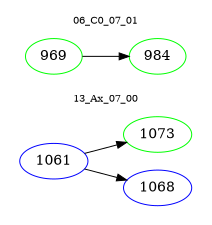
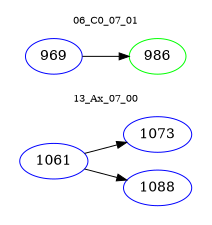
node "969": color green -> blue
node "984": label "984" -> "986"
node "1073": color green -> blue
node "1068": label "1068" -> "1088"
